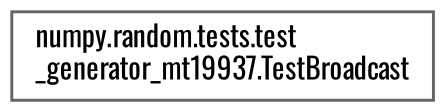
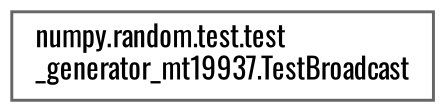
node "numpy.random.tests.test _generator_mt19937.TestBroadcast": label "numpy.random.tests.test _generator_mt19937.TestBroadcast" -> "numpy.random.test.test _generator_mt19937.TestBroadcast"
